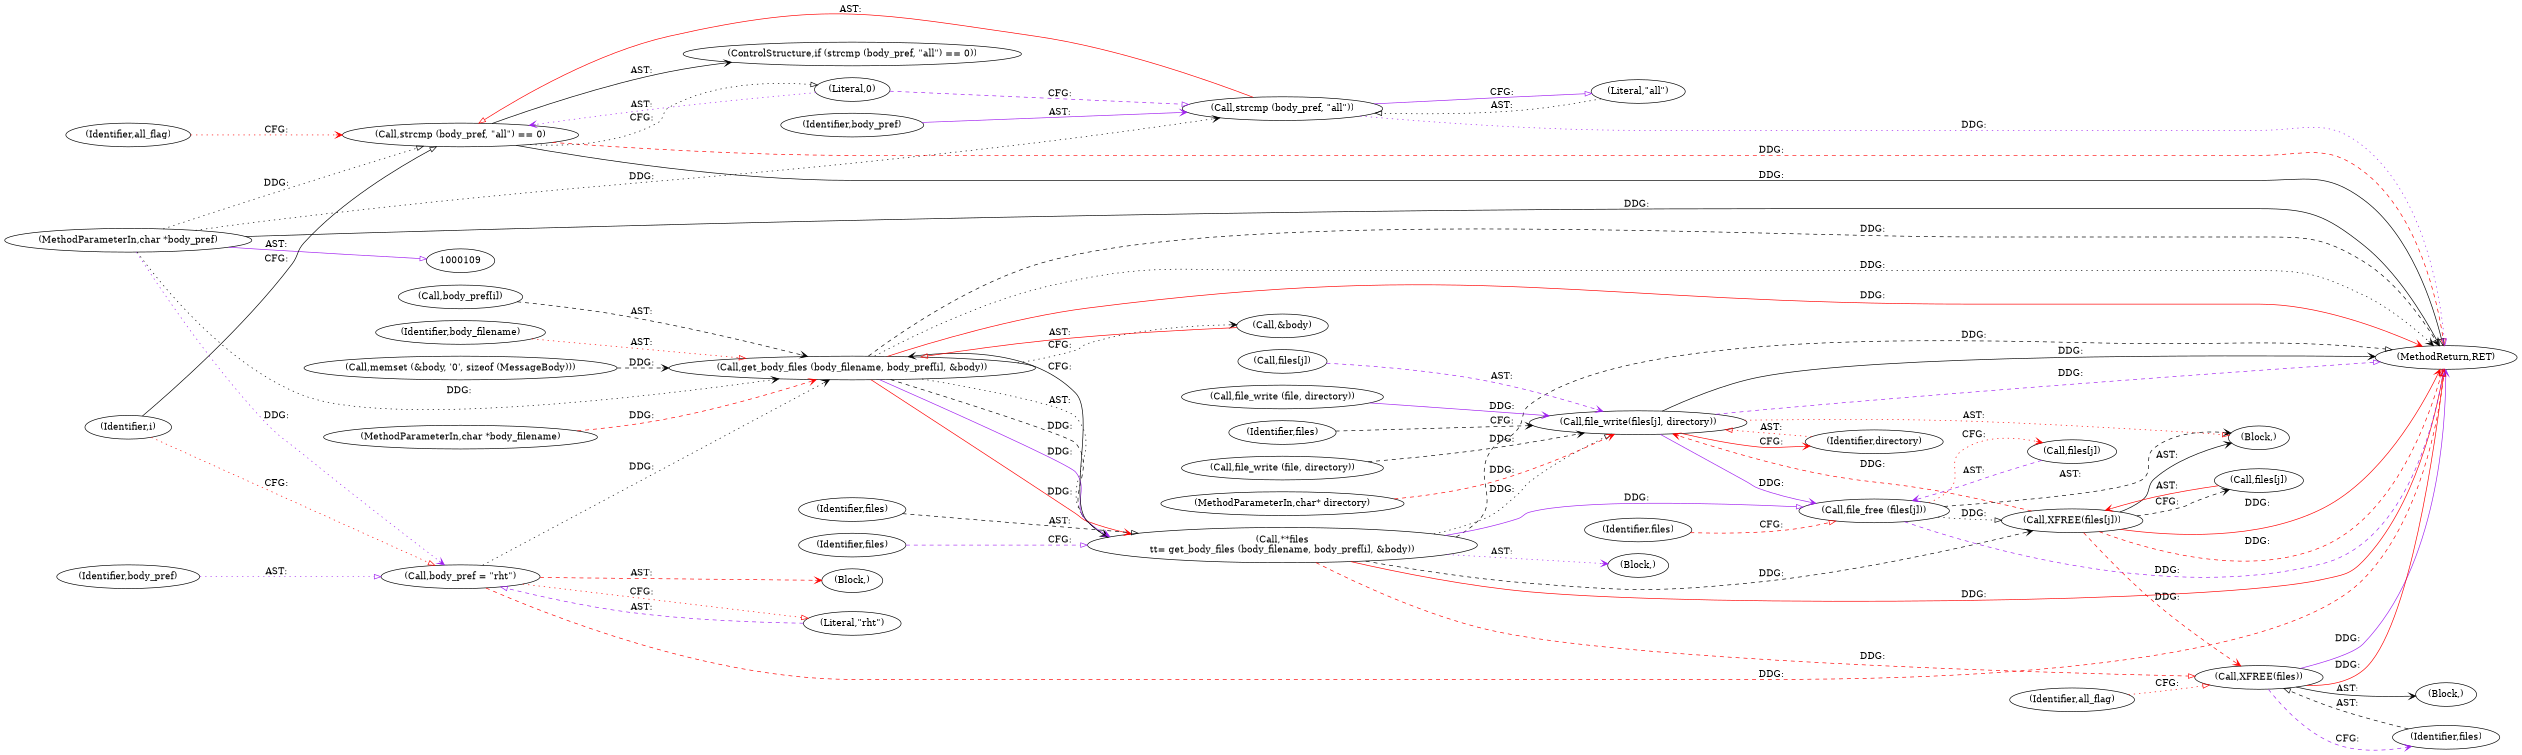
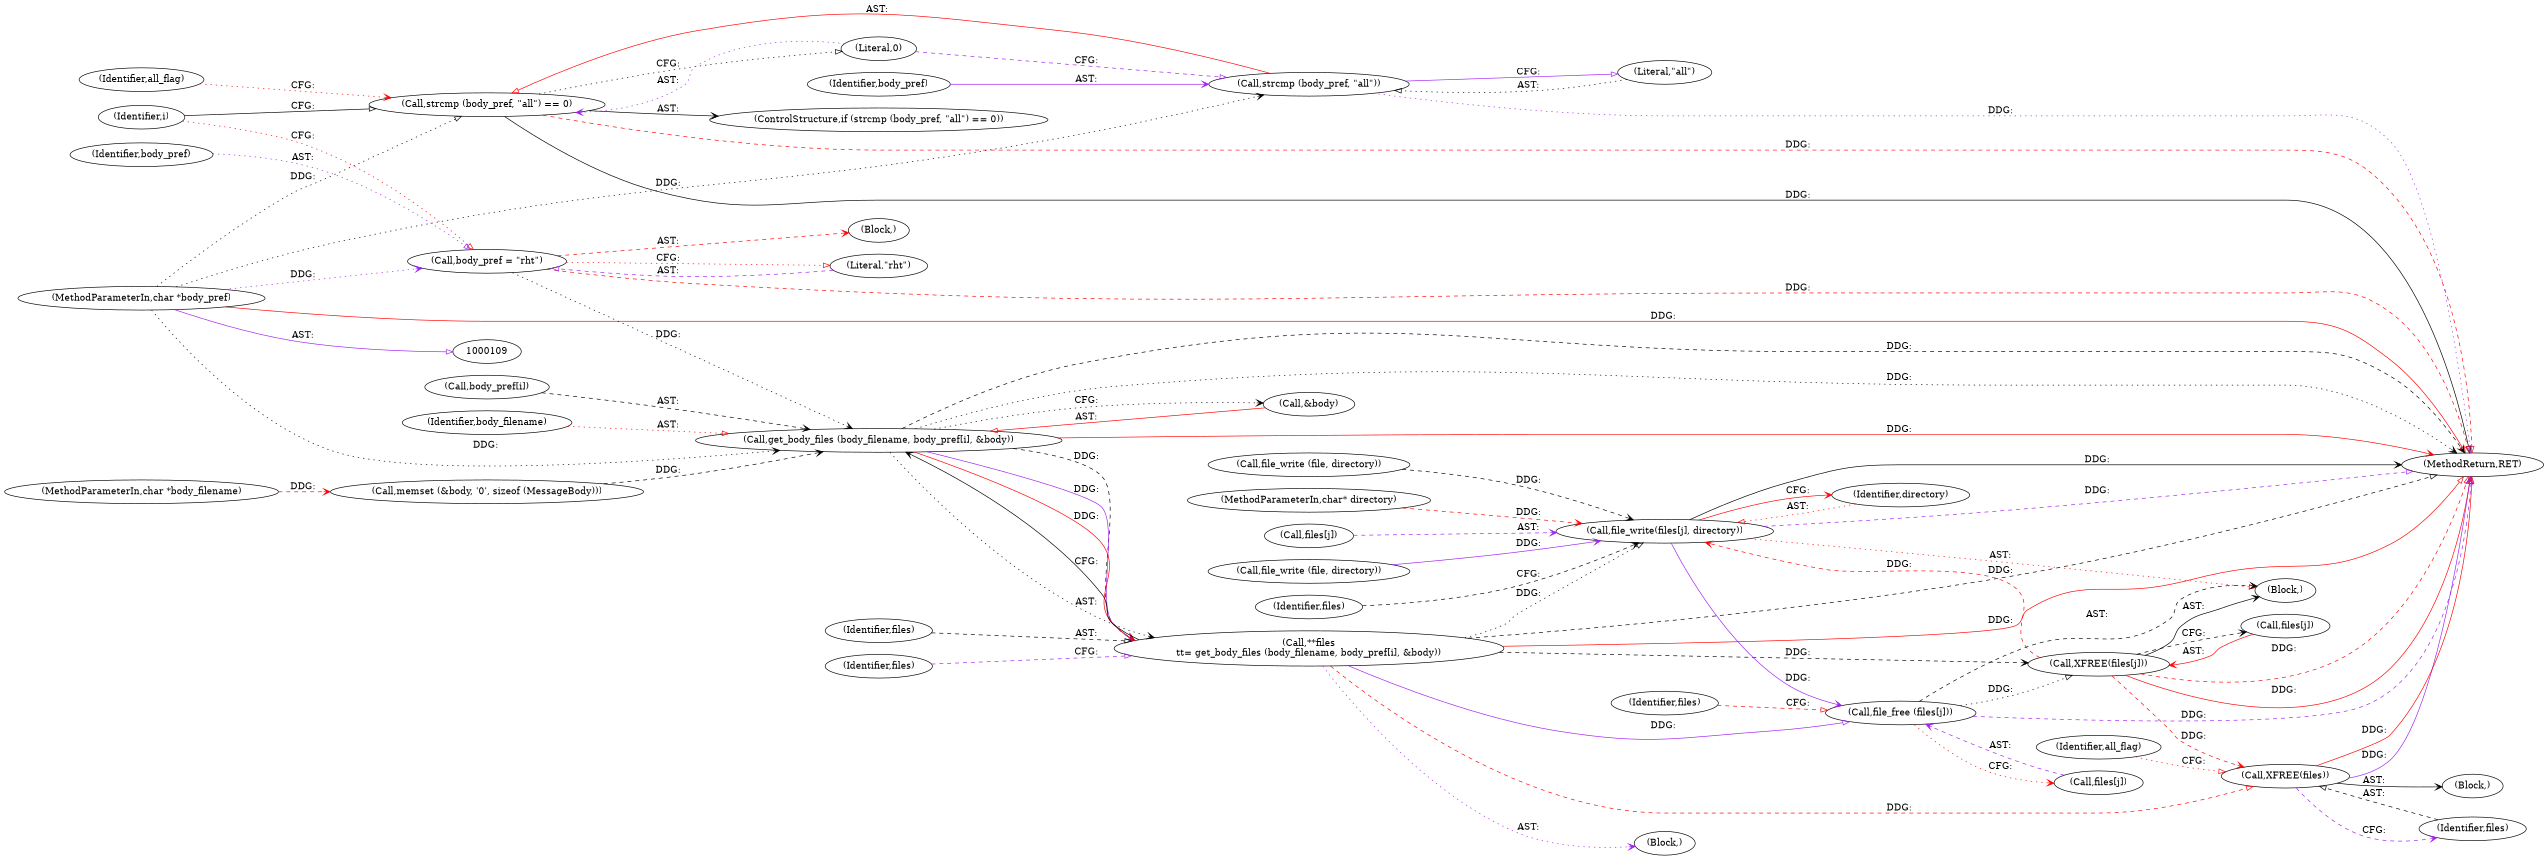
edge "(MethodParameterIn,char *body_pref)" -> "(MethodReturn,RET)": color black -> red
edge "(MethodParameterIn,char *body_filename)" -> "(Call,get_body_files (body_filename, body_pref[i], &body))": now "(MethodParameterIn,char *body_filename)" -> "(Call,memset (&body, '0', sizeof (MessageBody)))"
